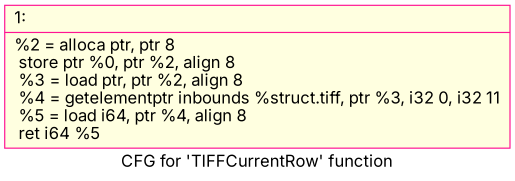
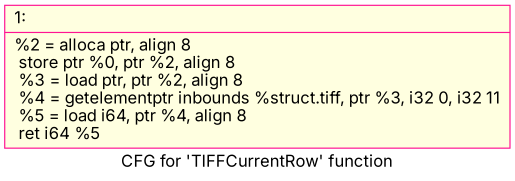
node "1:": text "%2 = alloca ptr, ptr 8" -> "%2 = alloca ptr, align 8"
